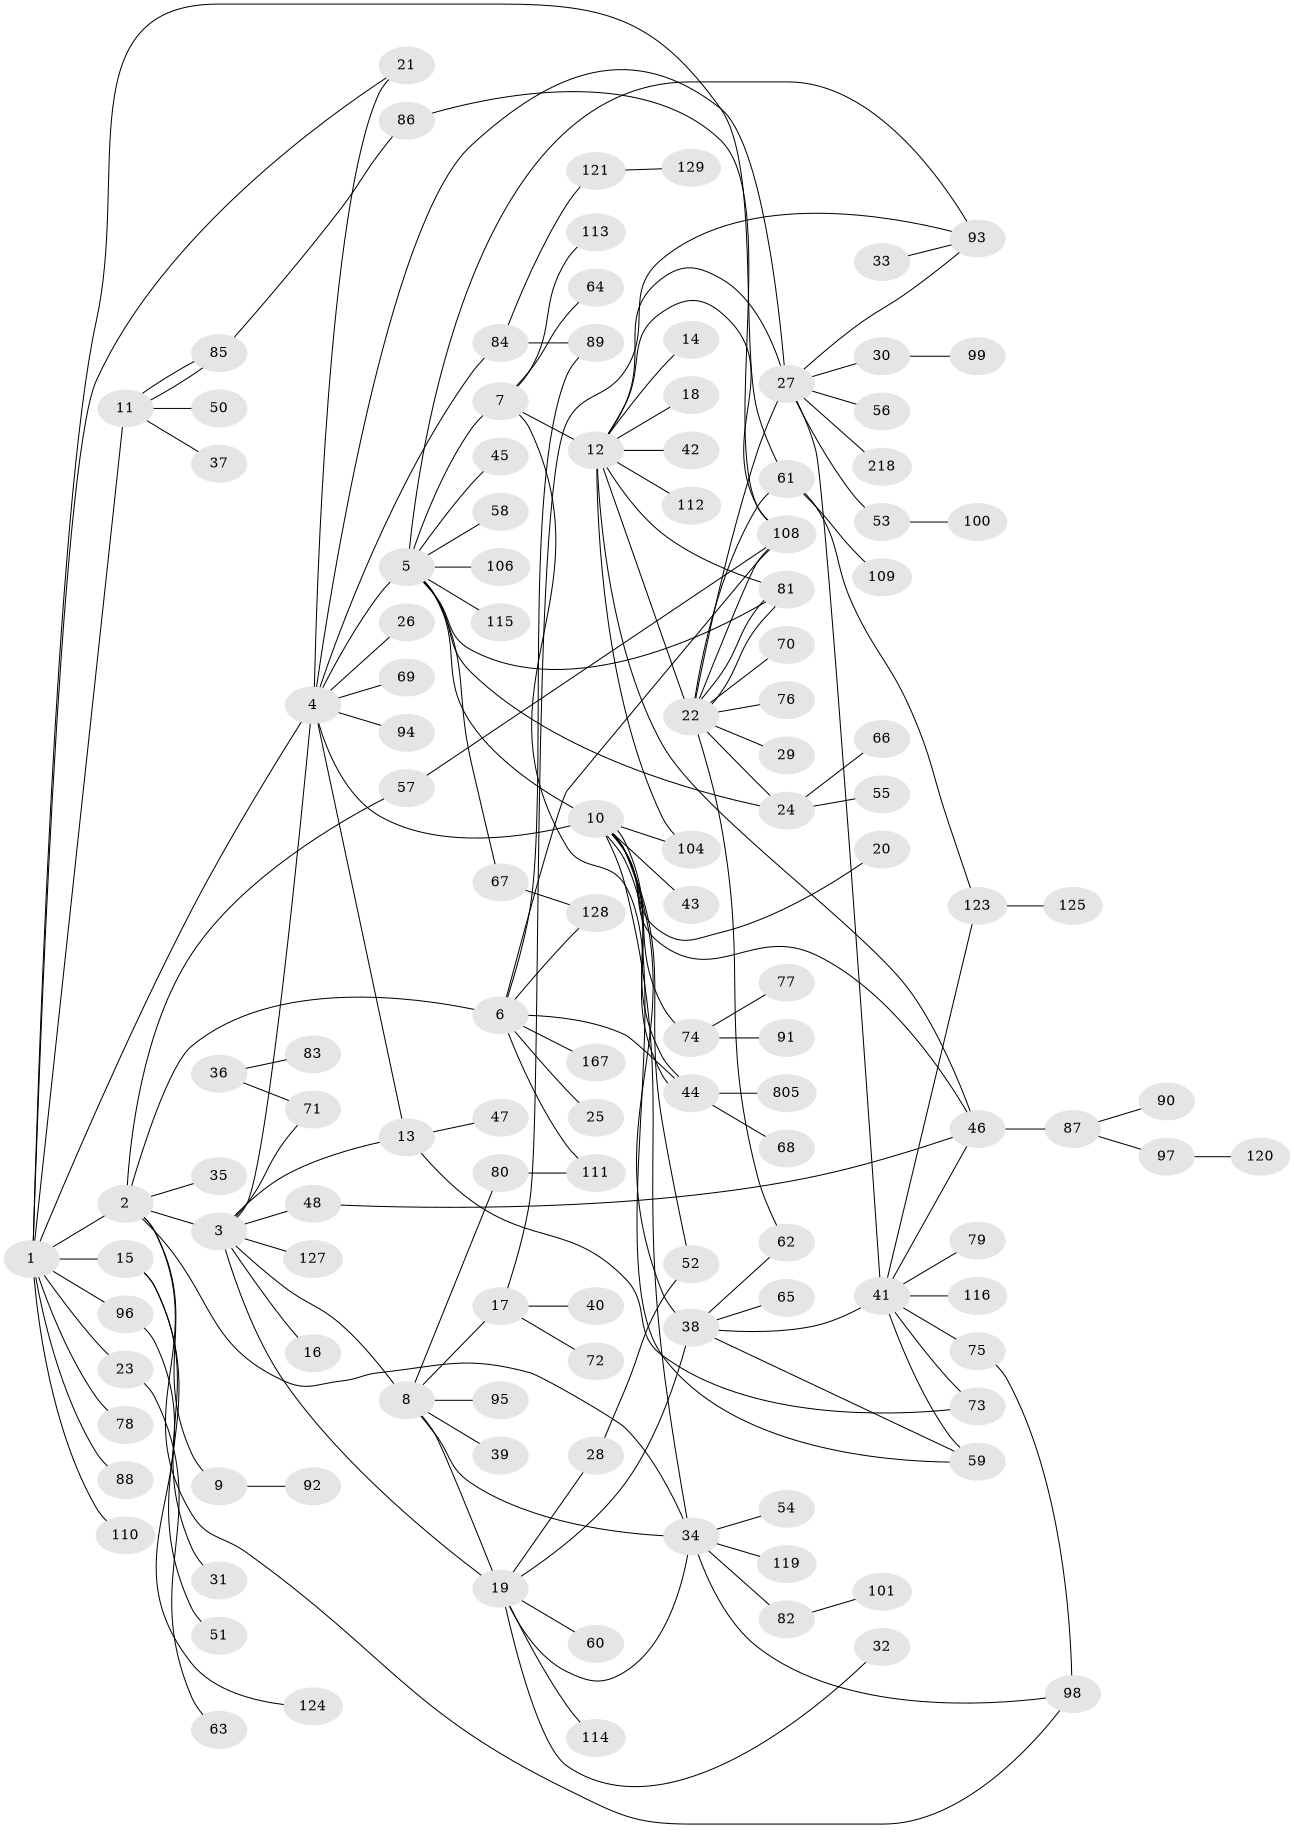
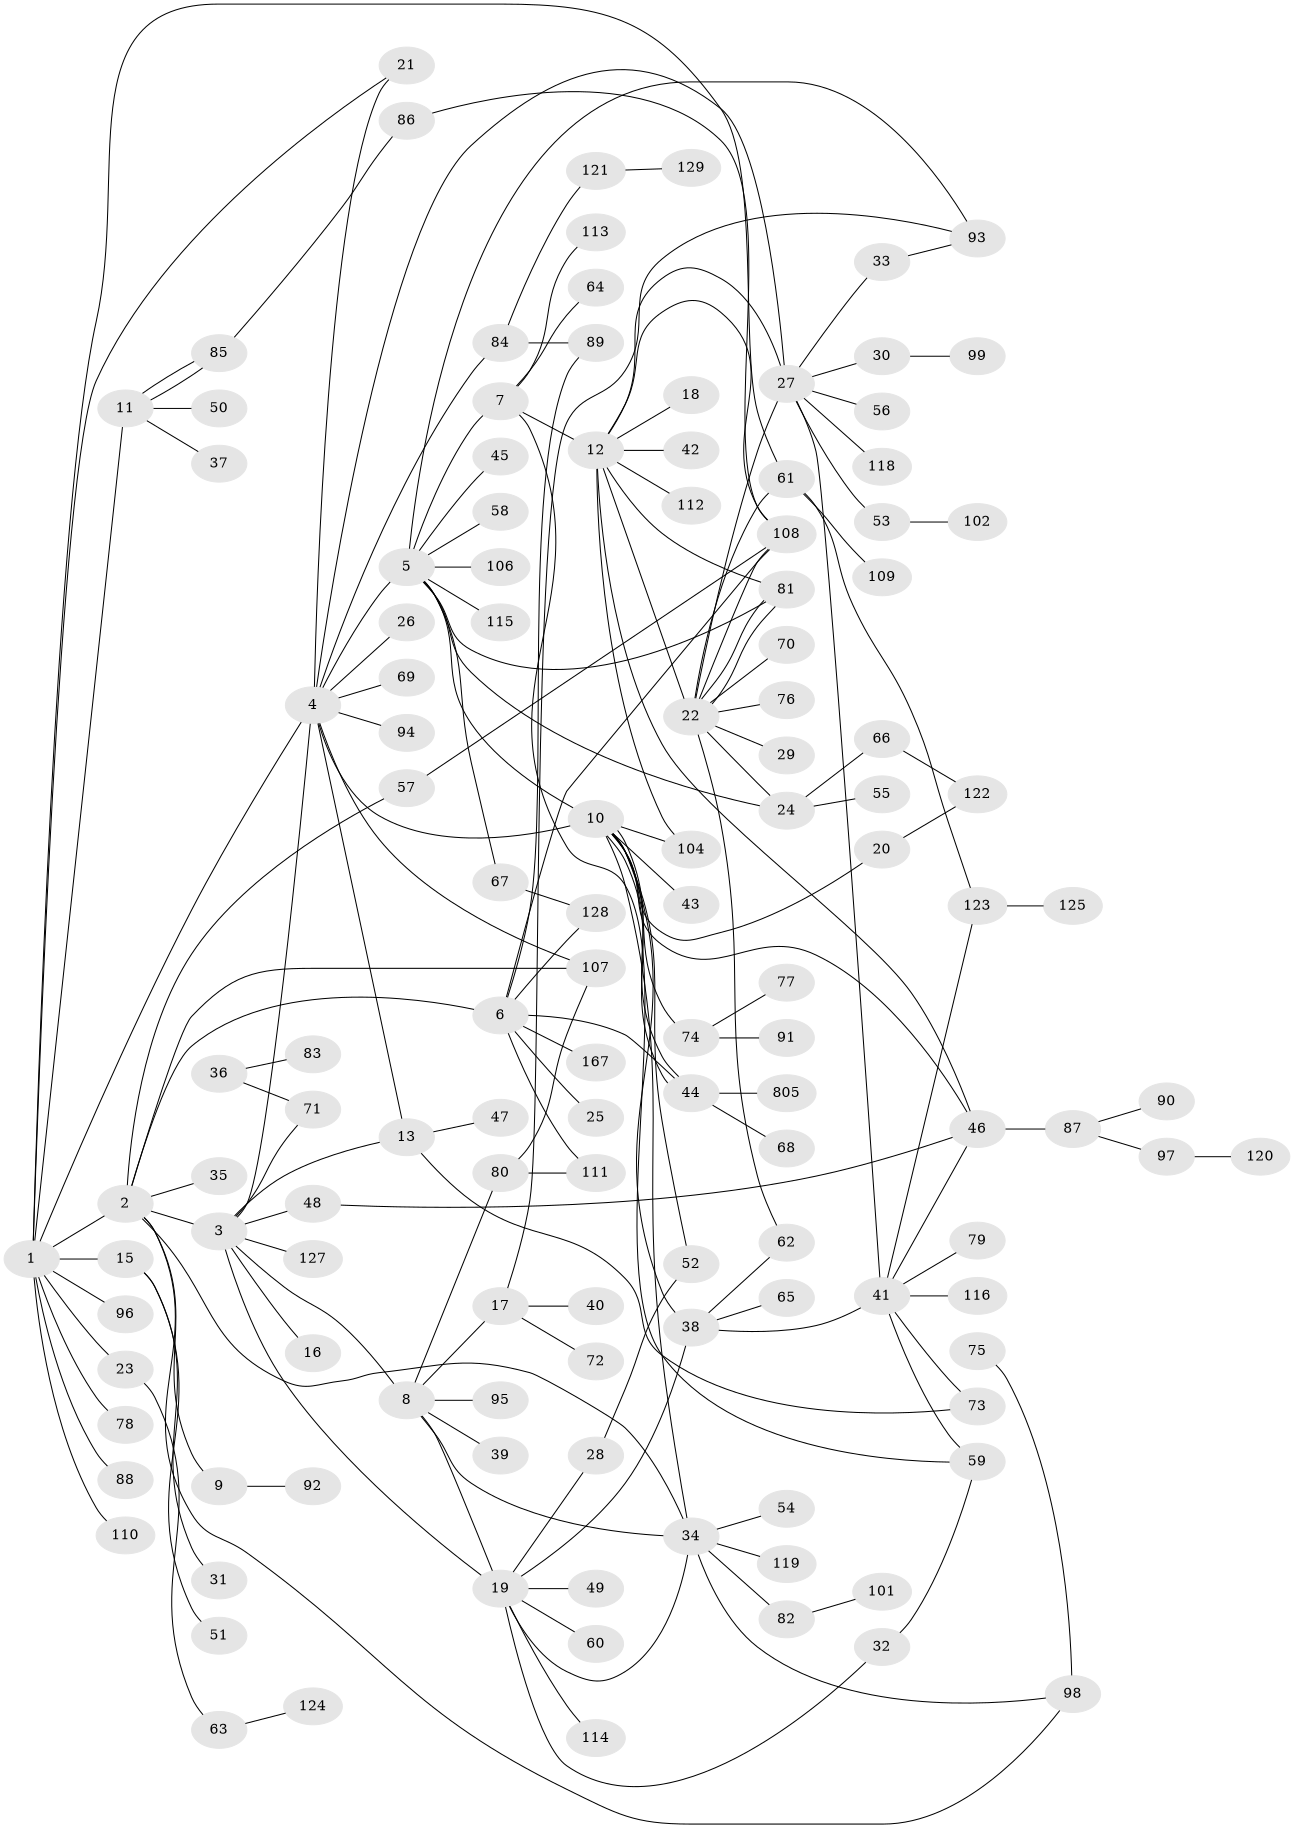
edge "93" -- "27": now "33" -- "27"
node "14": removed
node "218": label "218" -> "118"
node "100": label "100" -> "102"
node "122": added
node "107": added
edge "41" -- "75": removed
edge "38" -- "59": now "32" -- "59"
edge "96" -- "124": now "63" -- "124"
node "49": added
